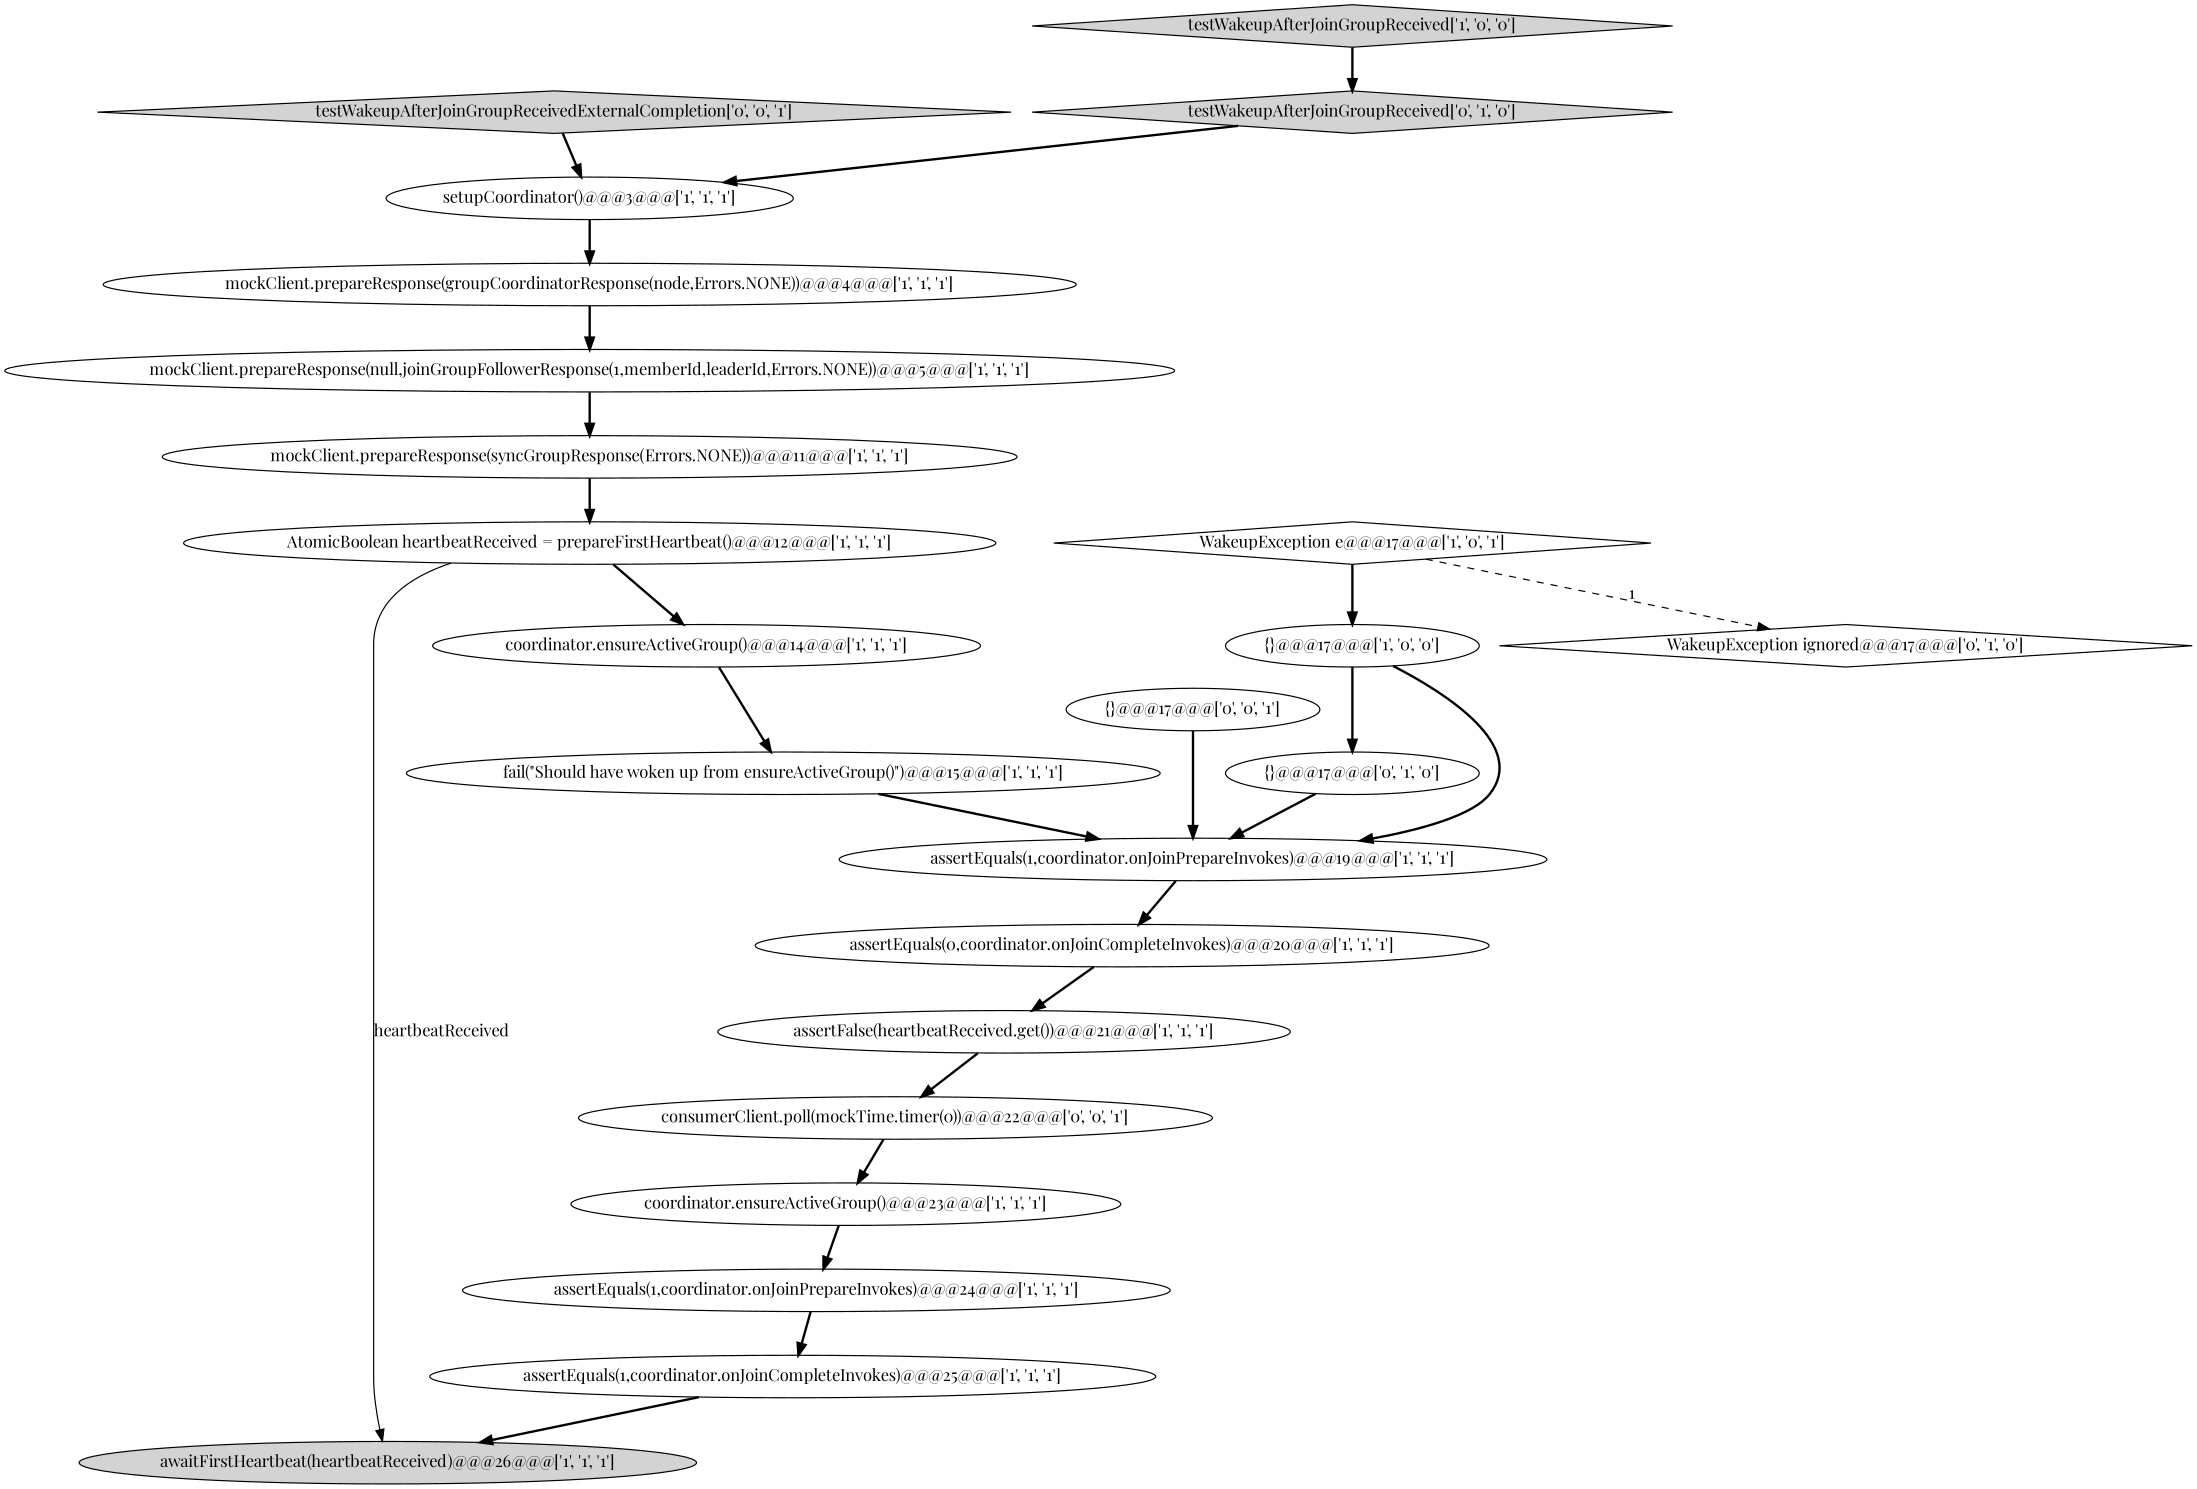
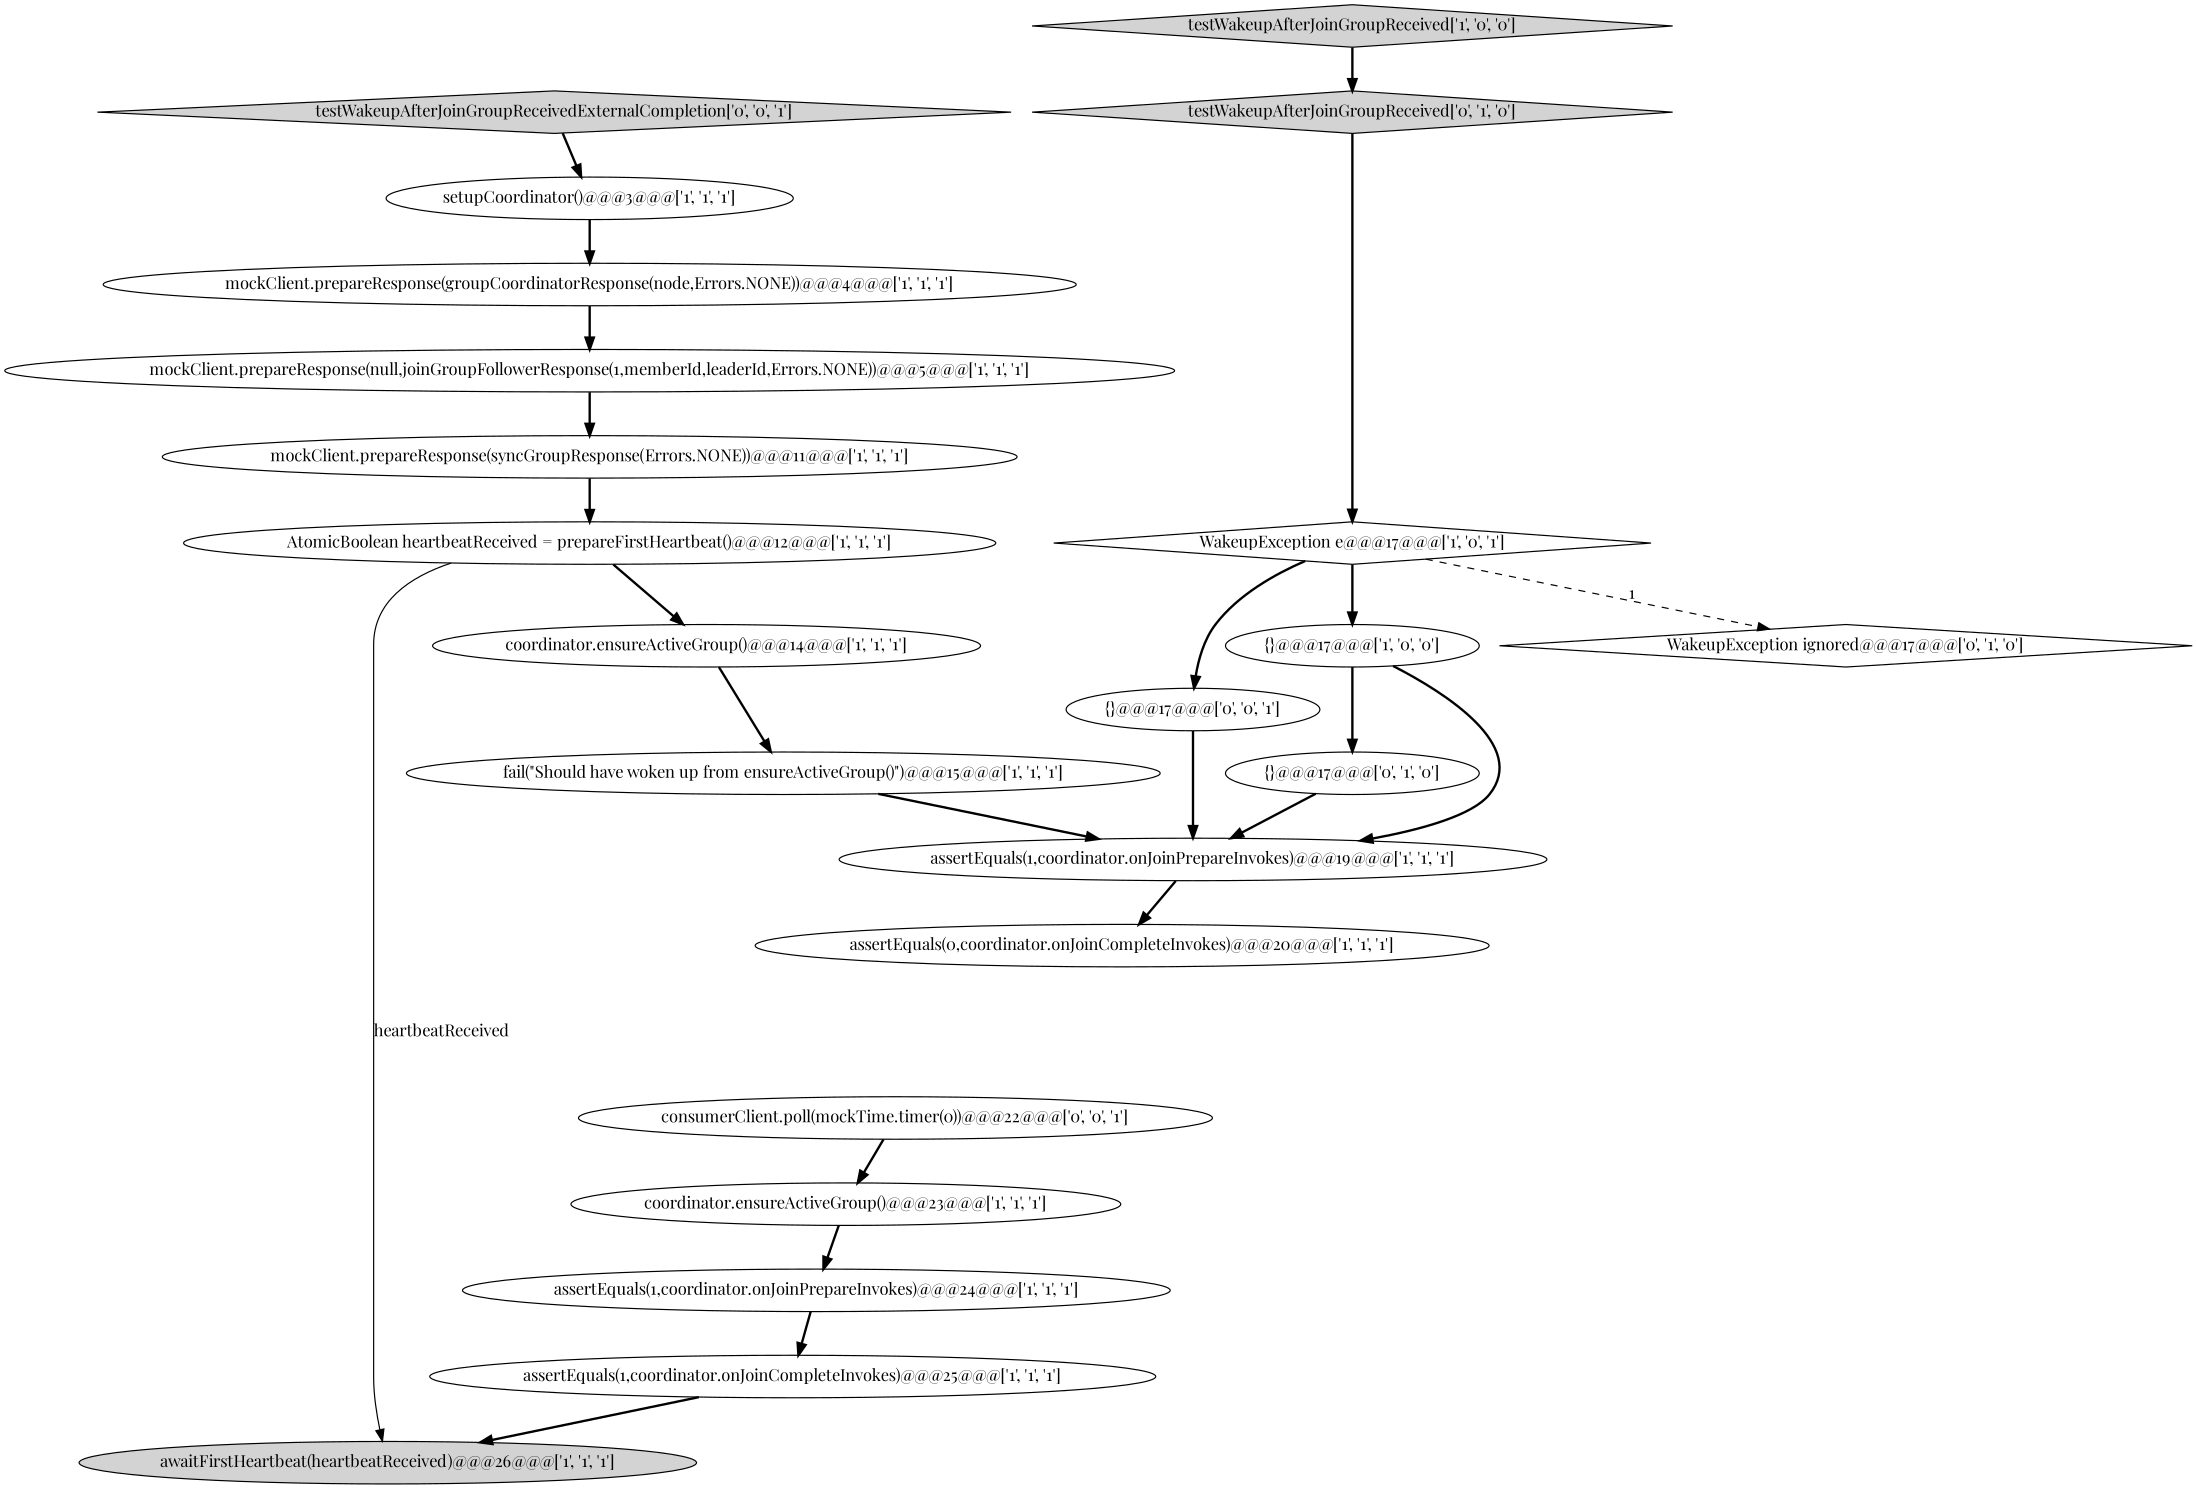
edge "testWakeupAfterJoinGroupReceived['0', '1', '0']" -> "setupCoordinator()@@@3@@@['1', '1', '1']": now "testWakeupAfterJoinGroupReceived['0', '1', '0']" -> "WakeupException e@@@17@@@['1', '0', '1']"
edge "WakeupException e@@@17@@@['1', '0', '1']" -> "{}@@@17@@@['0', '0', '1']": added
node "assertFalse(heartbeatReceived.get())@@@21@@@['1', '1', '1']": removed
